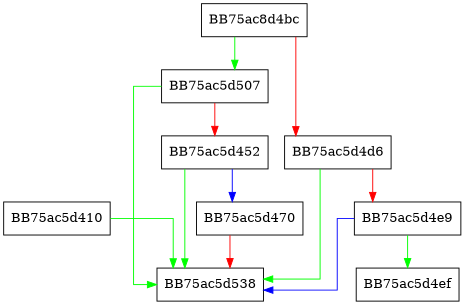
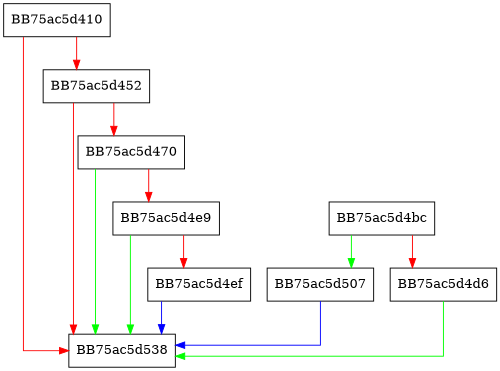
node "BB75ac8d4bc": label "BB75ac8d4bc" -> "BB75ac5d4bc"
edge "BB75ac5d507" -> "BB75ac5d452": now "BB75ac5d410" -> "BB75ac5d452"
edge "BB75ac5d507" -> "BB75ac5d538": color green -> blue
edge "BB75ac5d452" -> "BB75ac5d470": color blue -> red
edge "BB75ac5d4d6" -> "BB75ac5d4e9": now "BB75ac5d470" -> "BB75ac5d4e9"
edge "BB75ac5d452" -> "BB75ac5d538": color green -> red
edge "BB75ac5d410" -> "BB75ac5d538": color green -> red
edge "BB75ac5d470" -> "BB75ac5d538": color red -> green
edge "BB75ac5d4e9" -> "BB75ac5d4ef": color green -> red
edge "BB75ac5d4e9" -> "BB75ac5d538": color blue -> green
edge "BB75ac5d4ef" -> "BB75ac5d538": added
